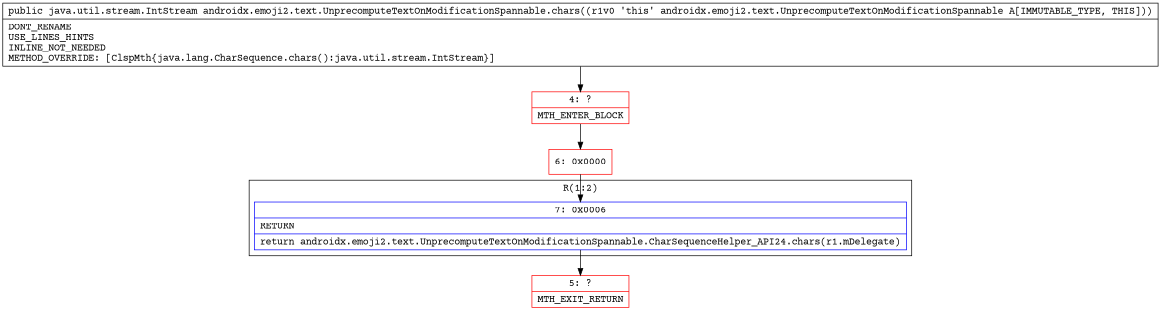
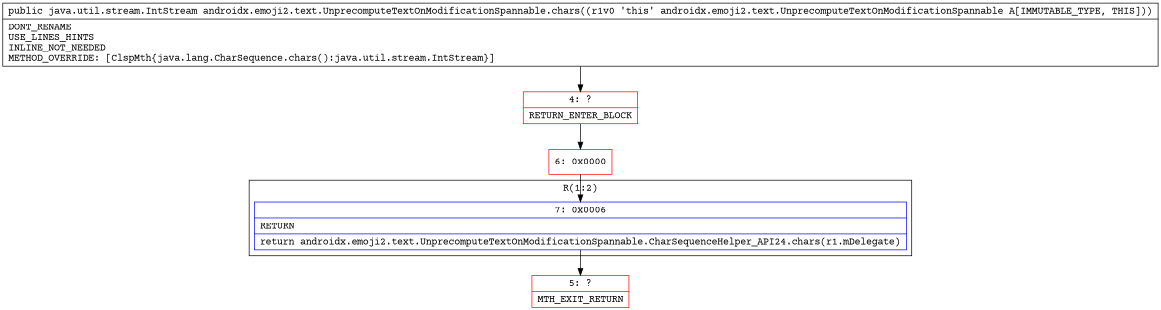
node "4: ?": text "MTH_ENTER_BLOCK" -> "RETURN_ENTER_BLOCK"
